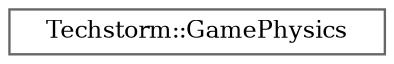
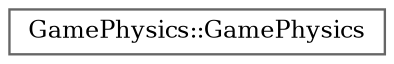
node "Techstorm::GamePhysics": label "Techstorm::GamePhysics" -> "GamePhysics::GamePhysics"
